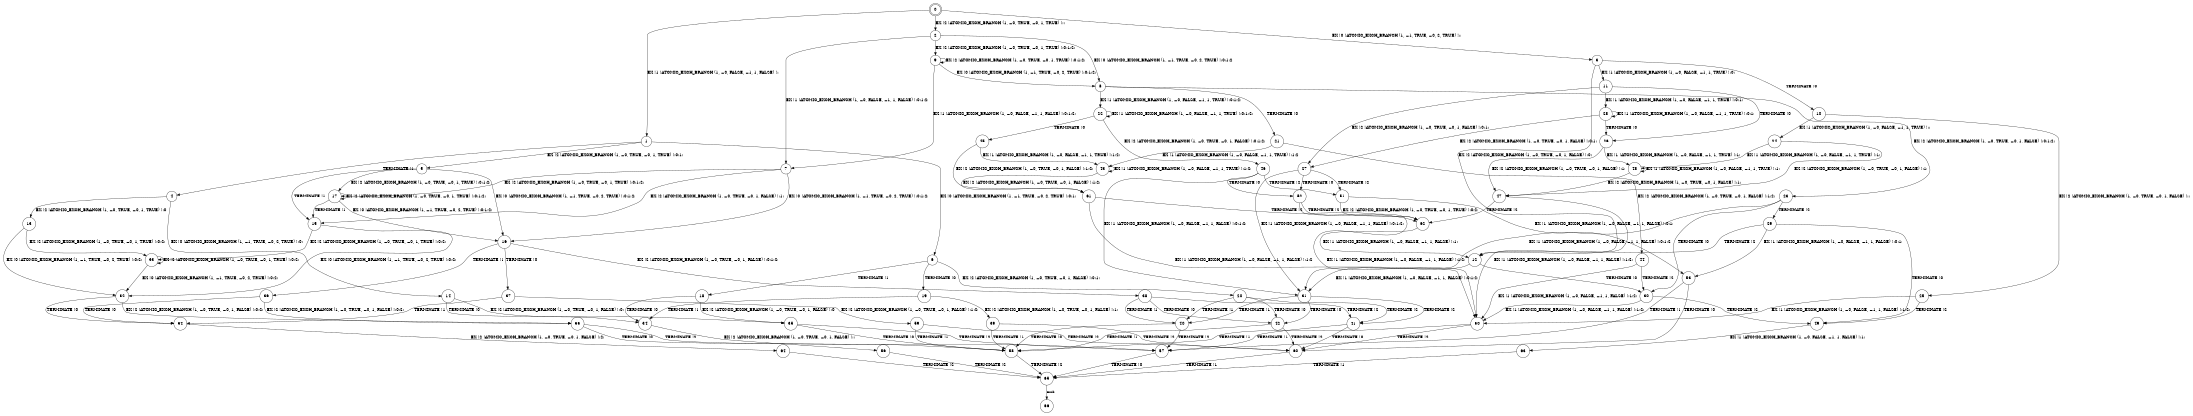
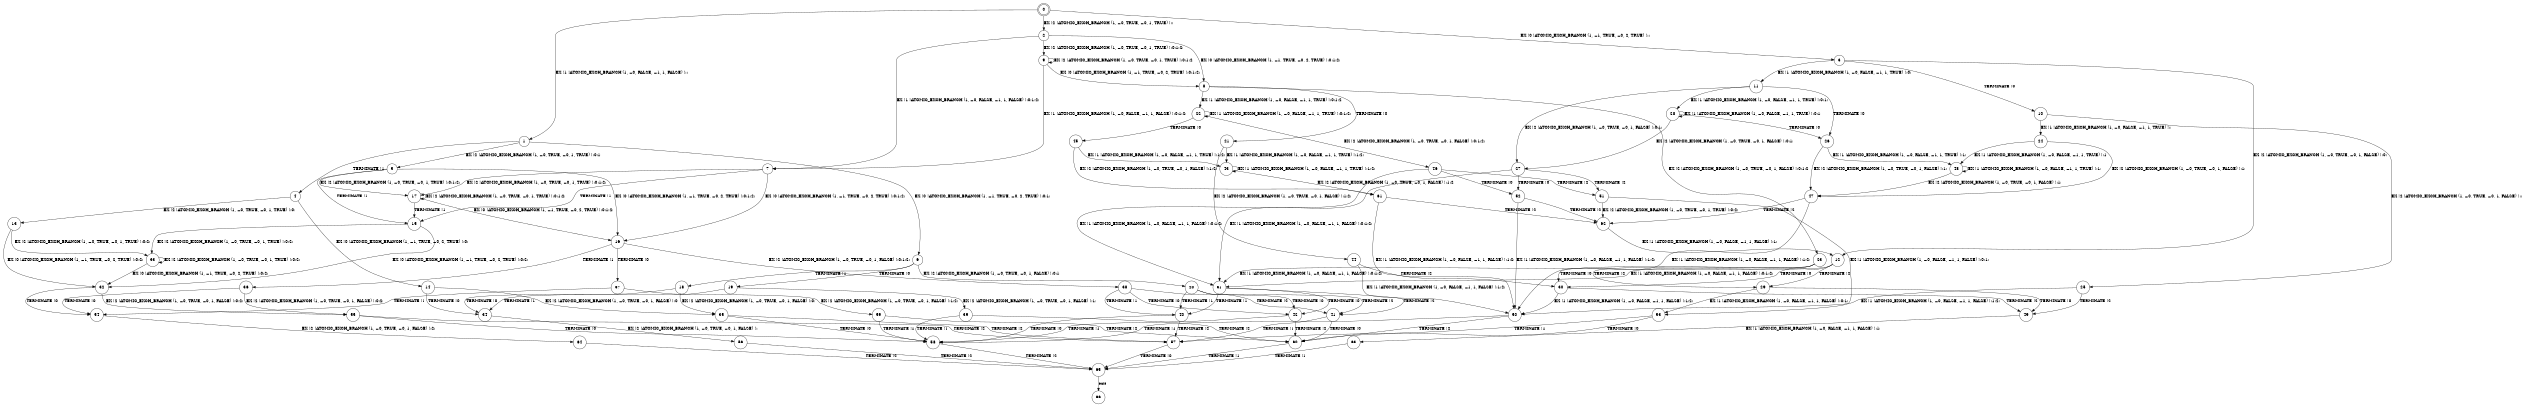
edge "7" -> "15": label "EX !2 !ATOMIC_EXCH_BRANCH (1, +0, TRUE, +0, 1, FALSE) !:1:" -> "TERMINATE !1"
edge "29" -> "12": reversed
